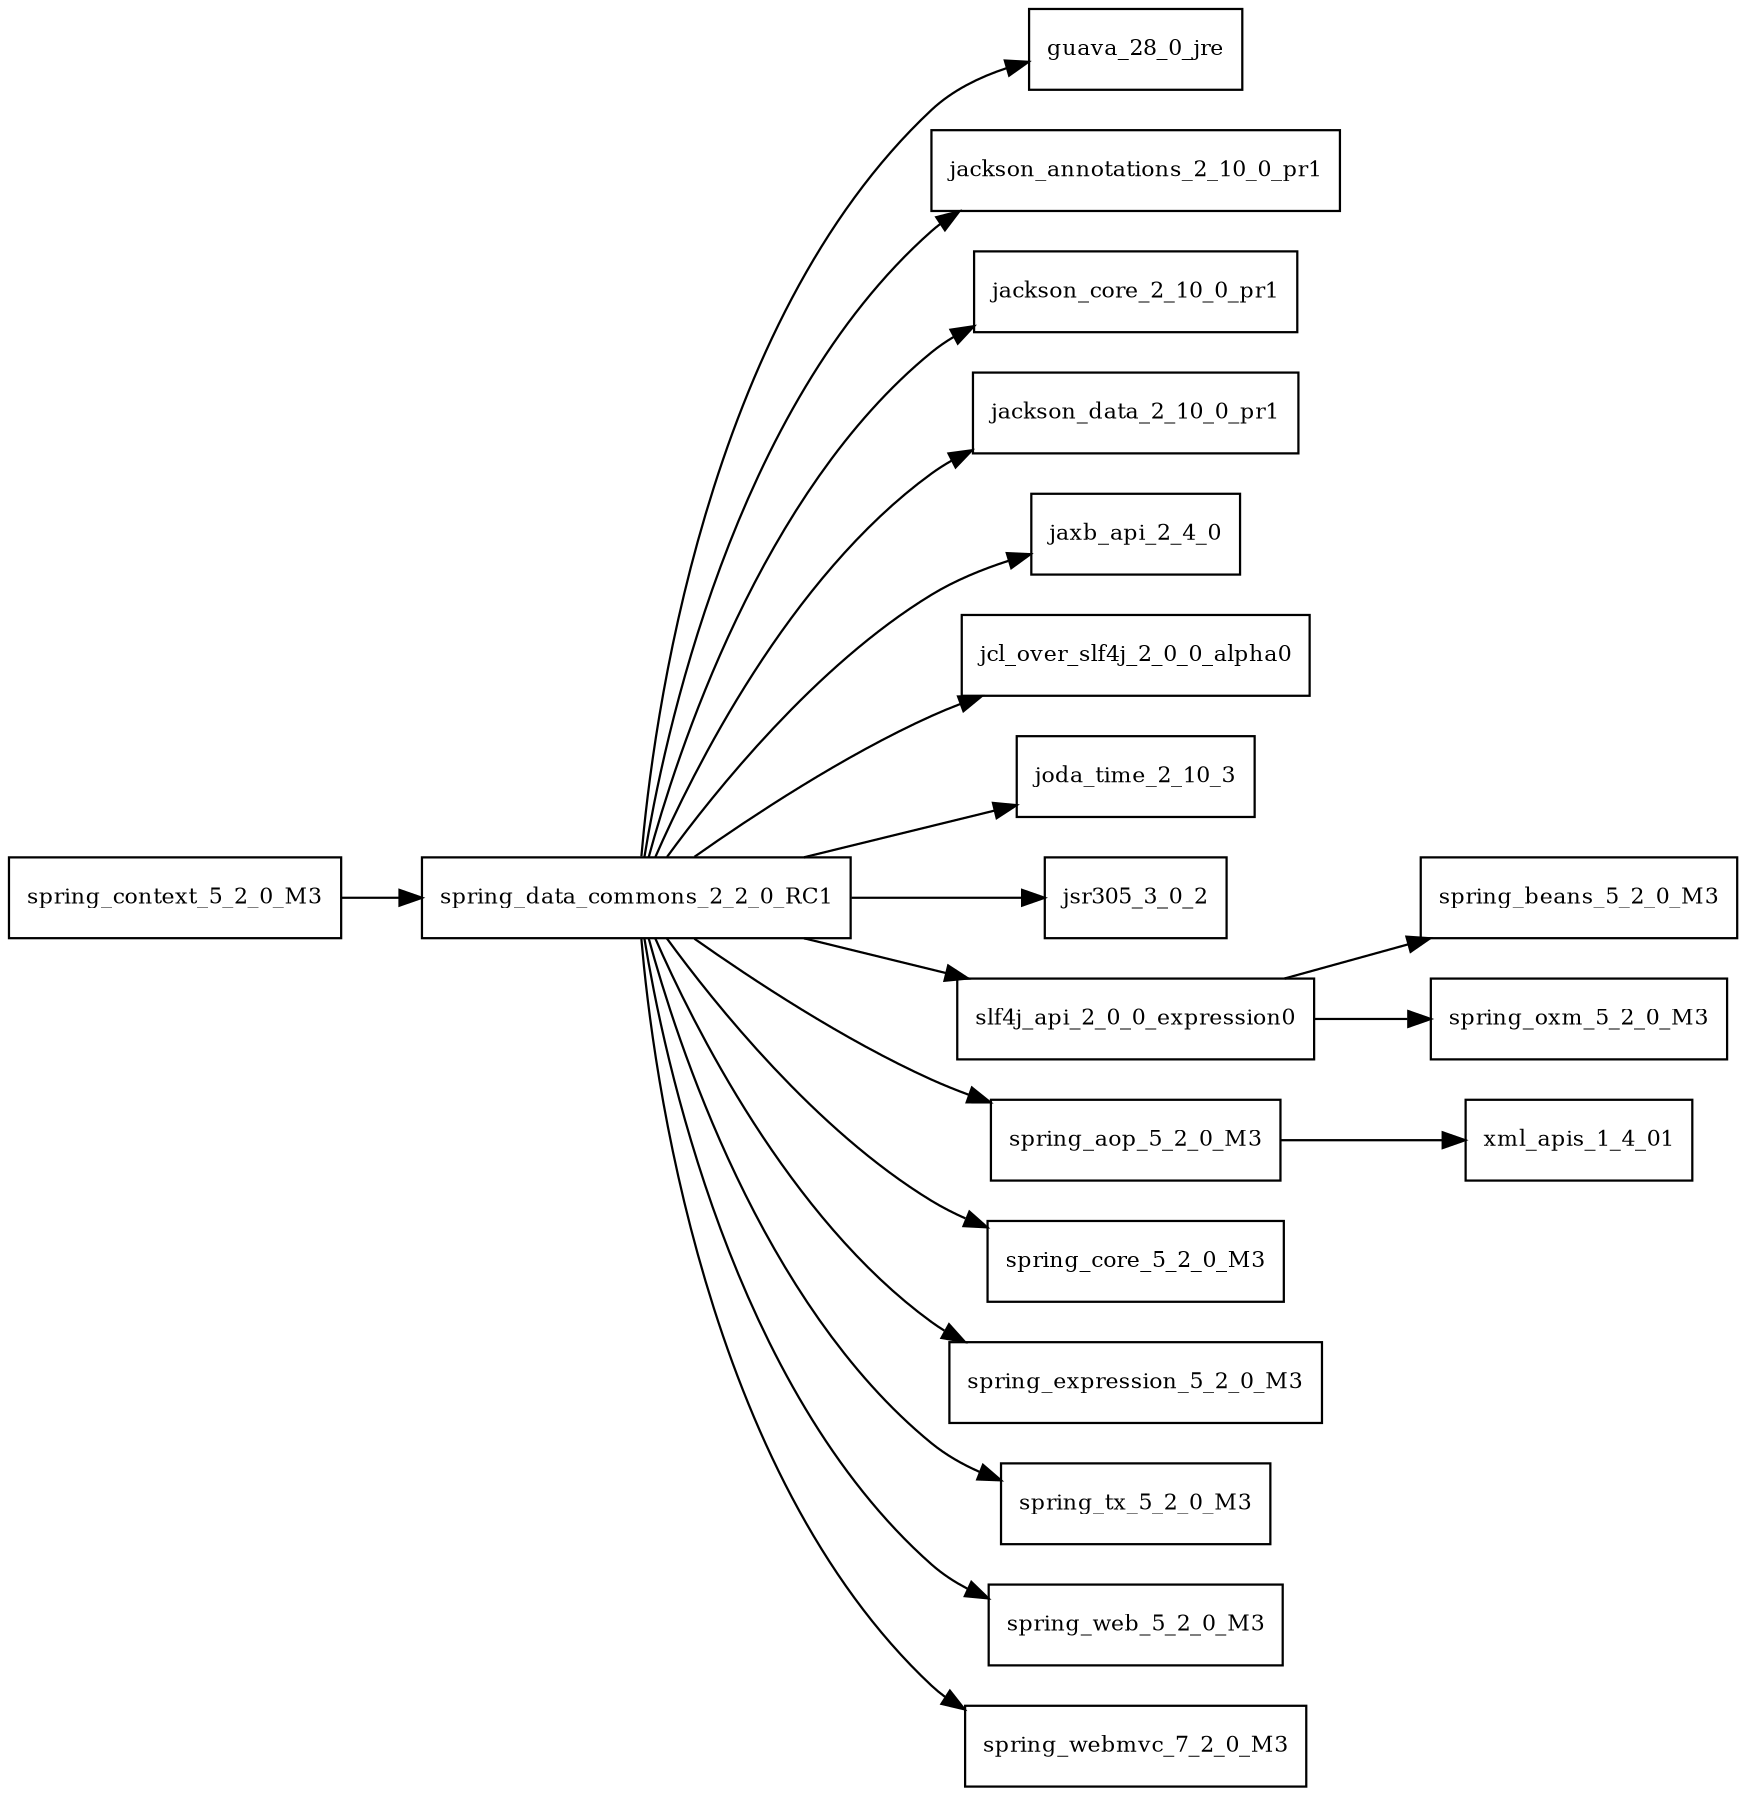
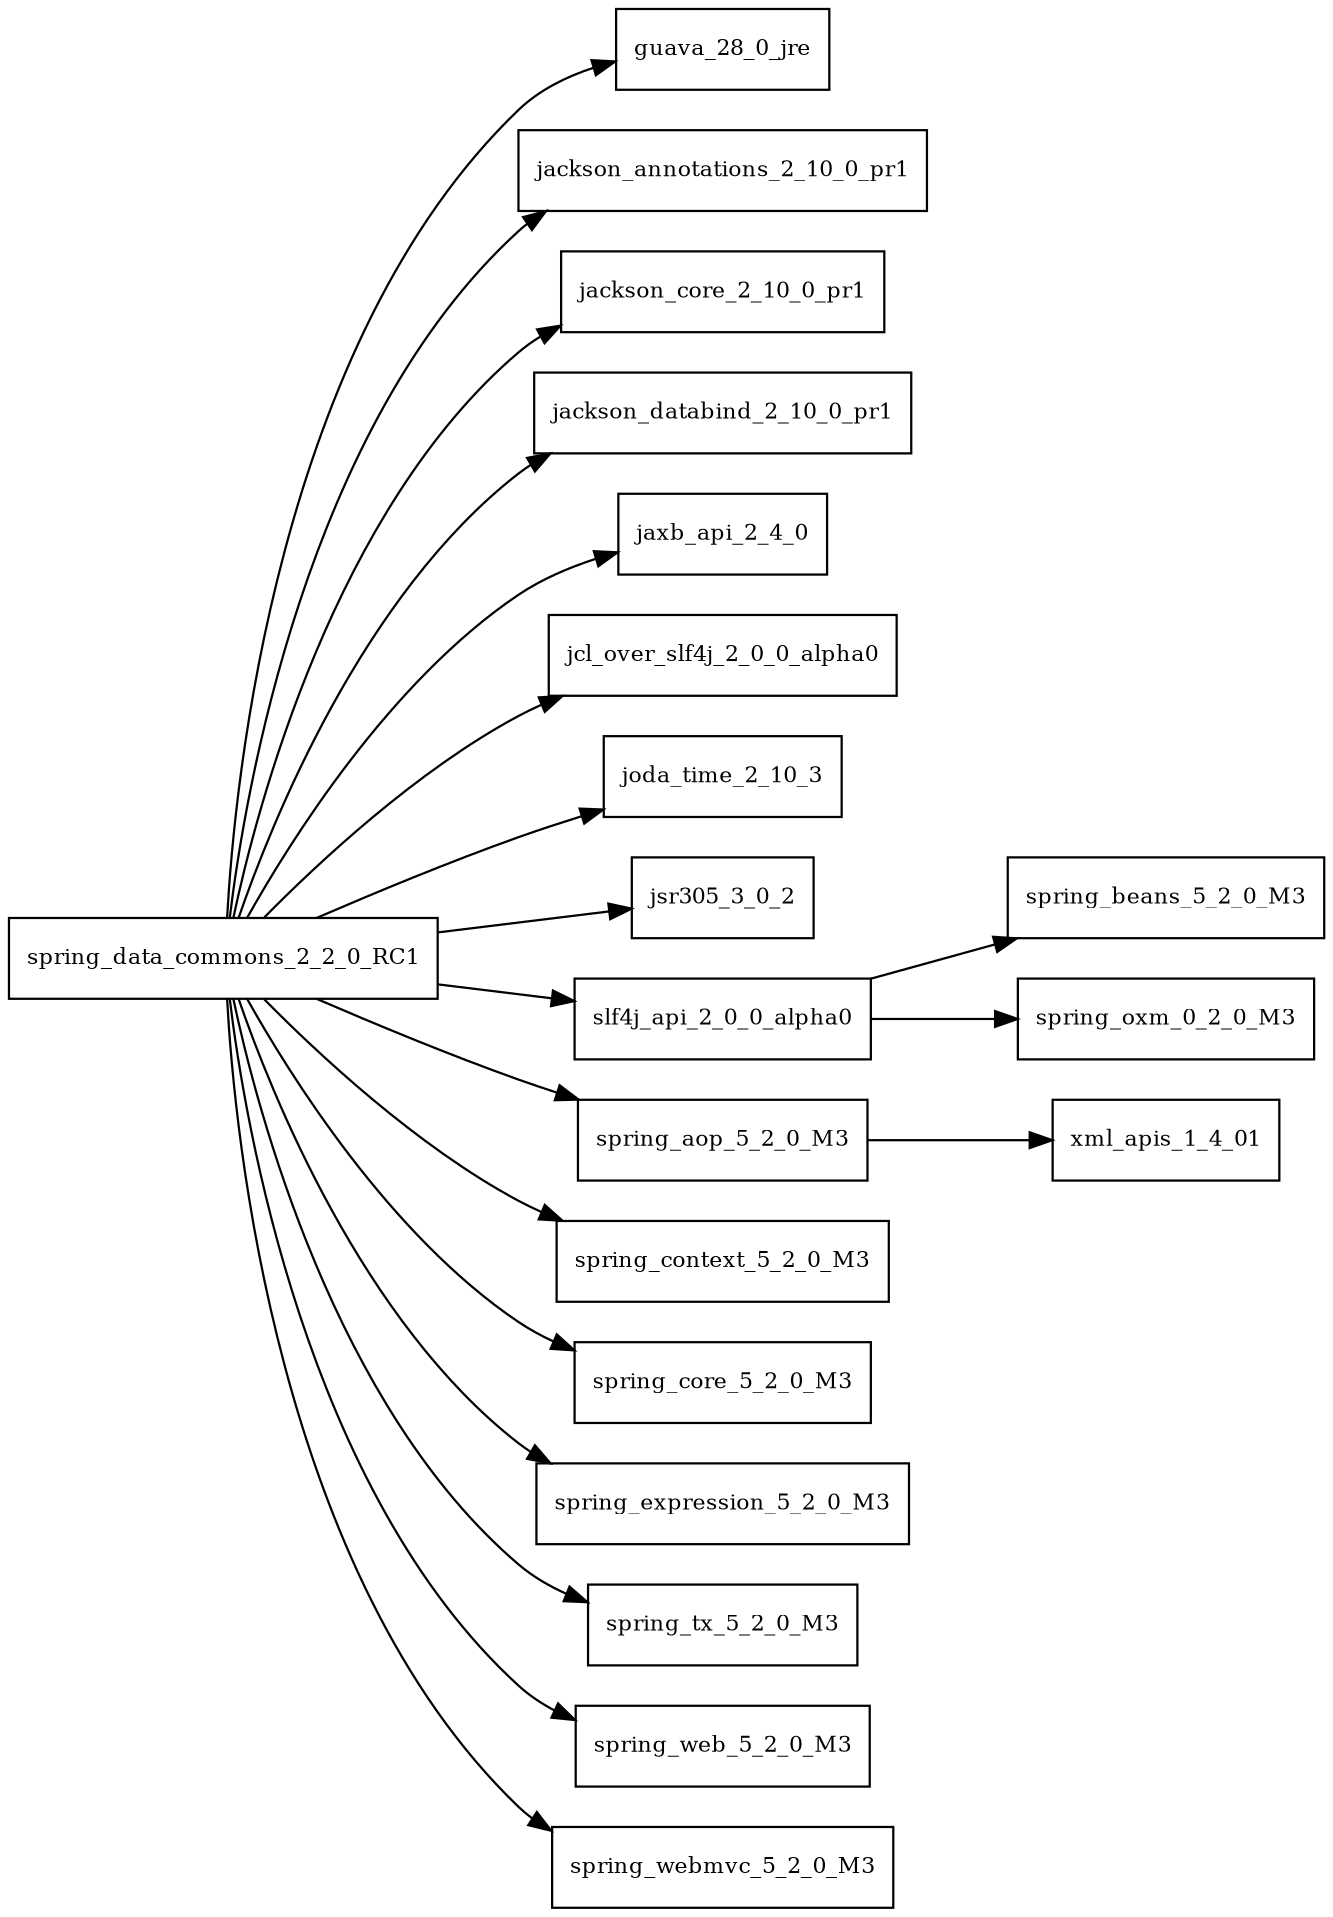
node "jackson_data_2_10_0_pr1": label "jackson_data_2_10_0_pr1" -> "jackson_databind_2_10_0_pr1"
edge "spring_context_5_2_0_M3" -> "spring_data_commons_2_2_0_RC1": reversed
node "slf4j_api_2_0_0_expression0": label "slf4j_api_2_0_0_expression0" -> "slf4j_api_2_0_0_alpha0"
node "spring_oxm_5_2_0_M3": label "spring_oxm_5_2_0_M3" -> "spring_oxm_0_2_0_M3"
node "spring_webmvc_7_2_0_M3": label "spring_webmvc_7_2_0_M3" -> "spring_webmvc_5_2_0_M3"
